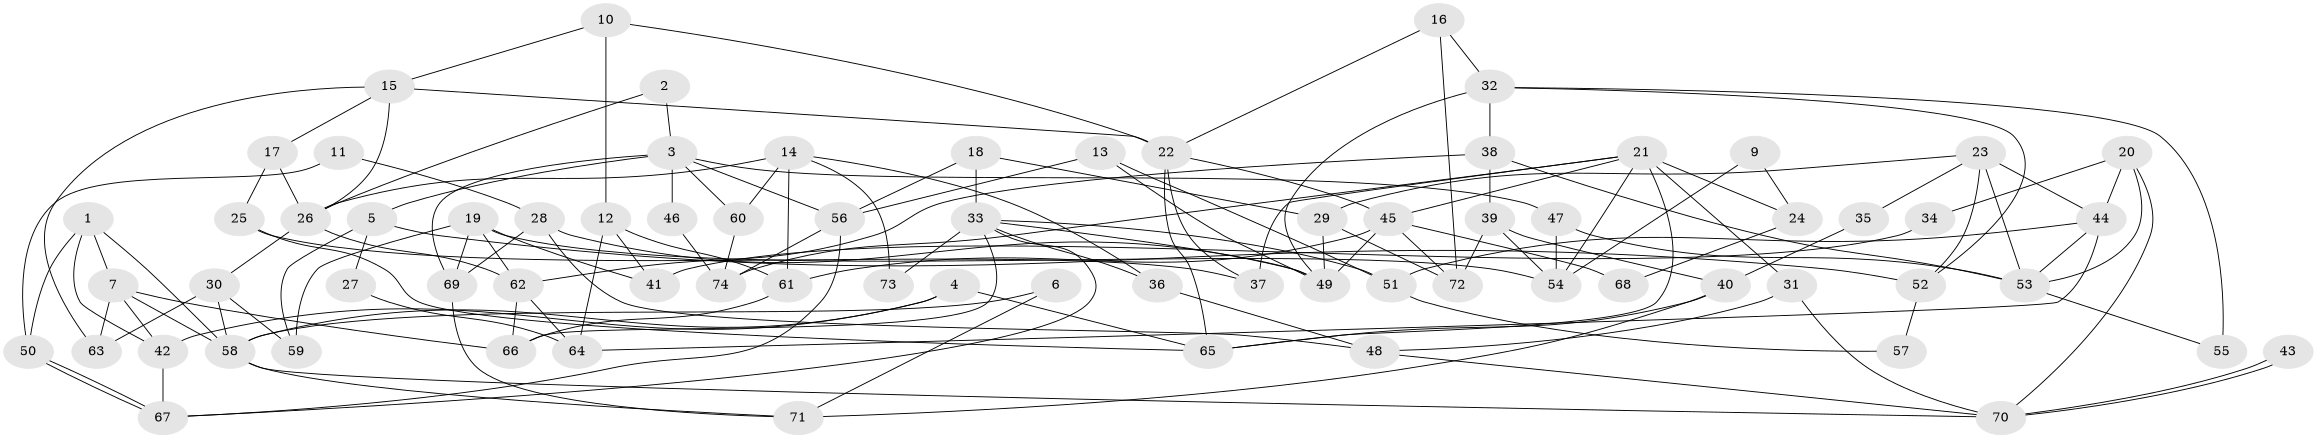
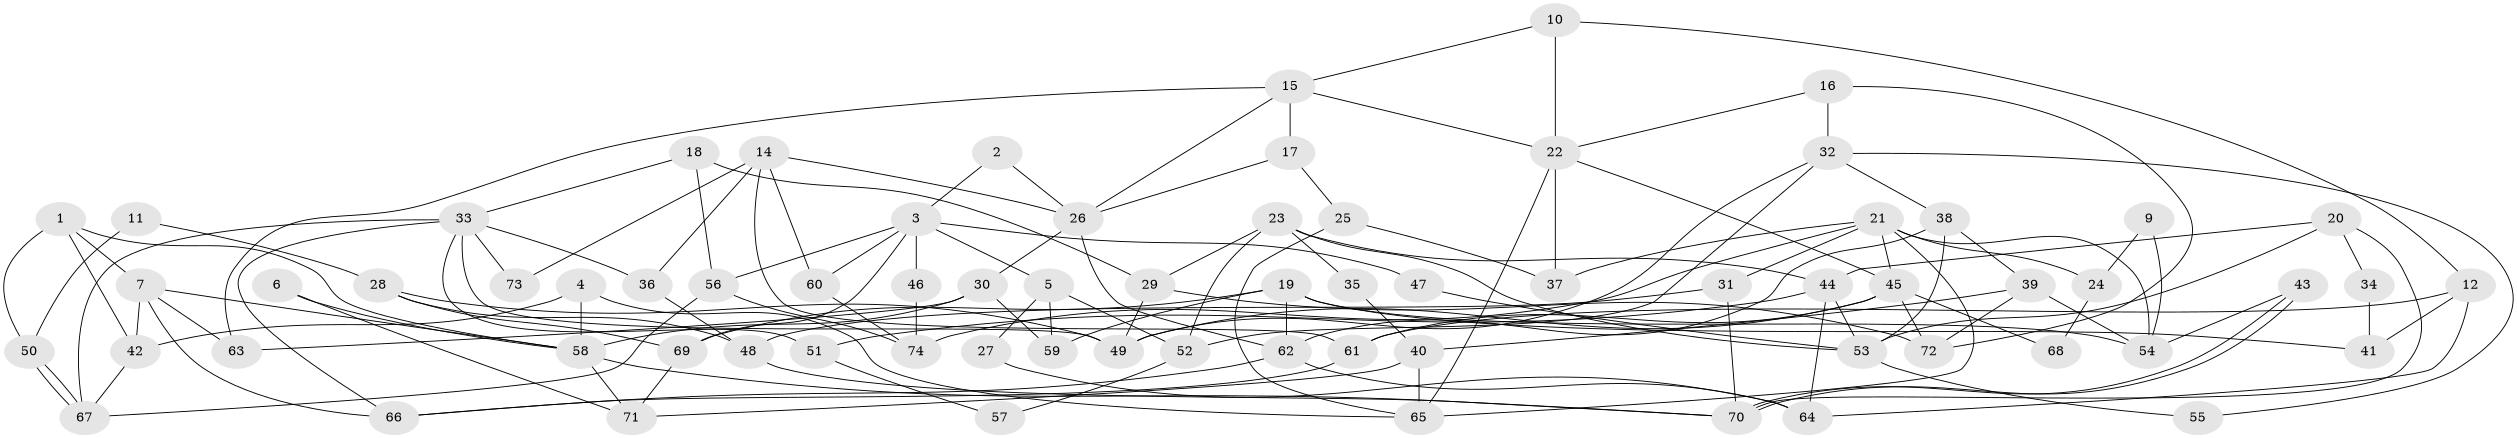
node "13": removed
edge "47" -- "54": now "43" -- "54"
